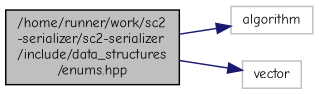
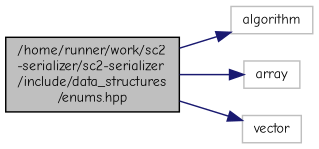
node "array": added
